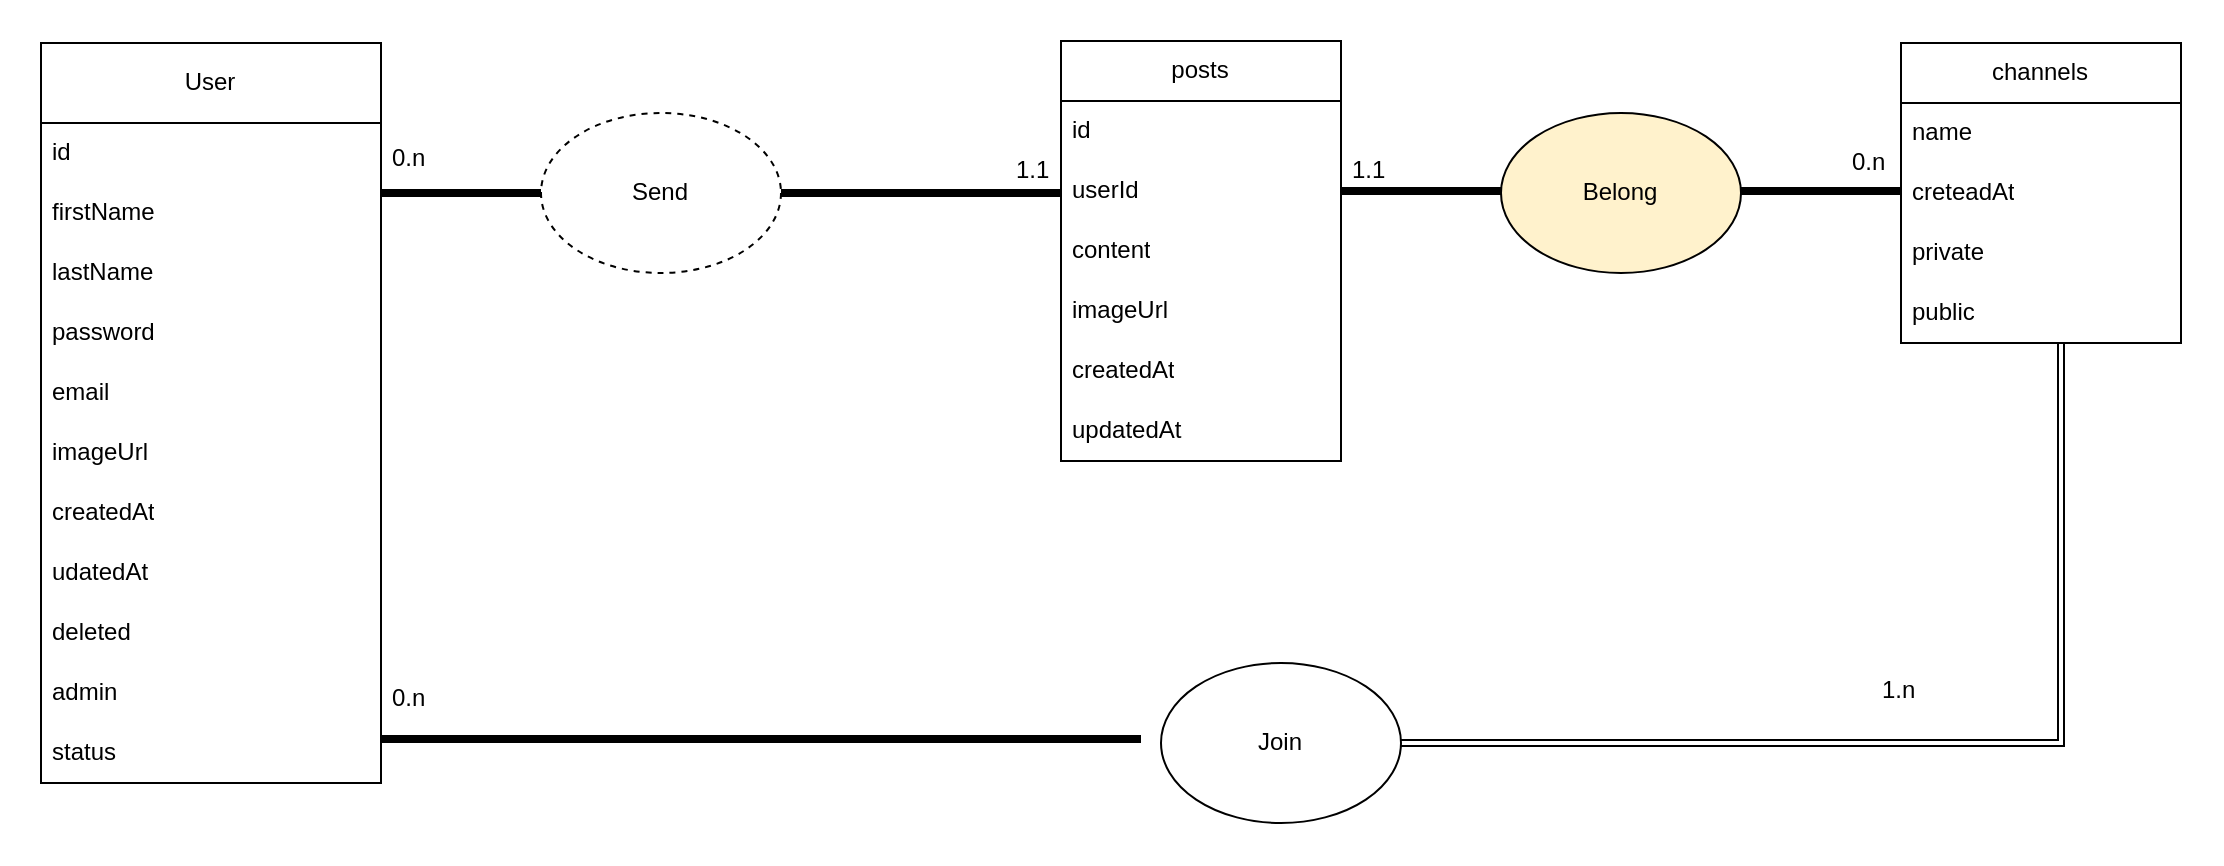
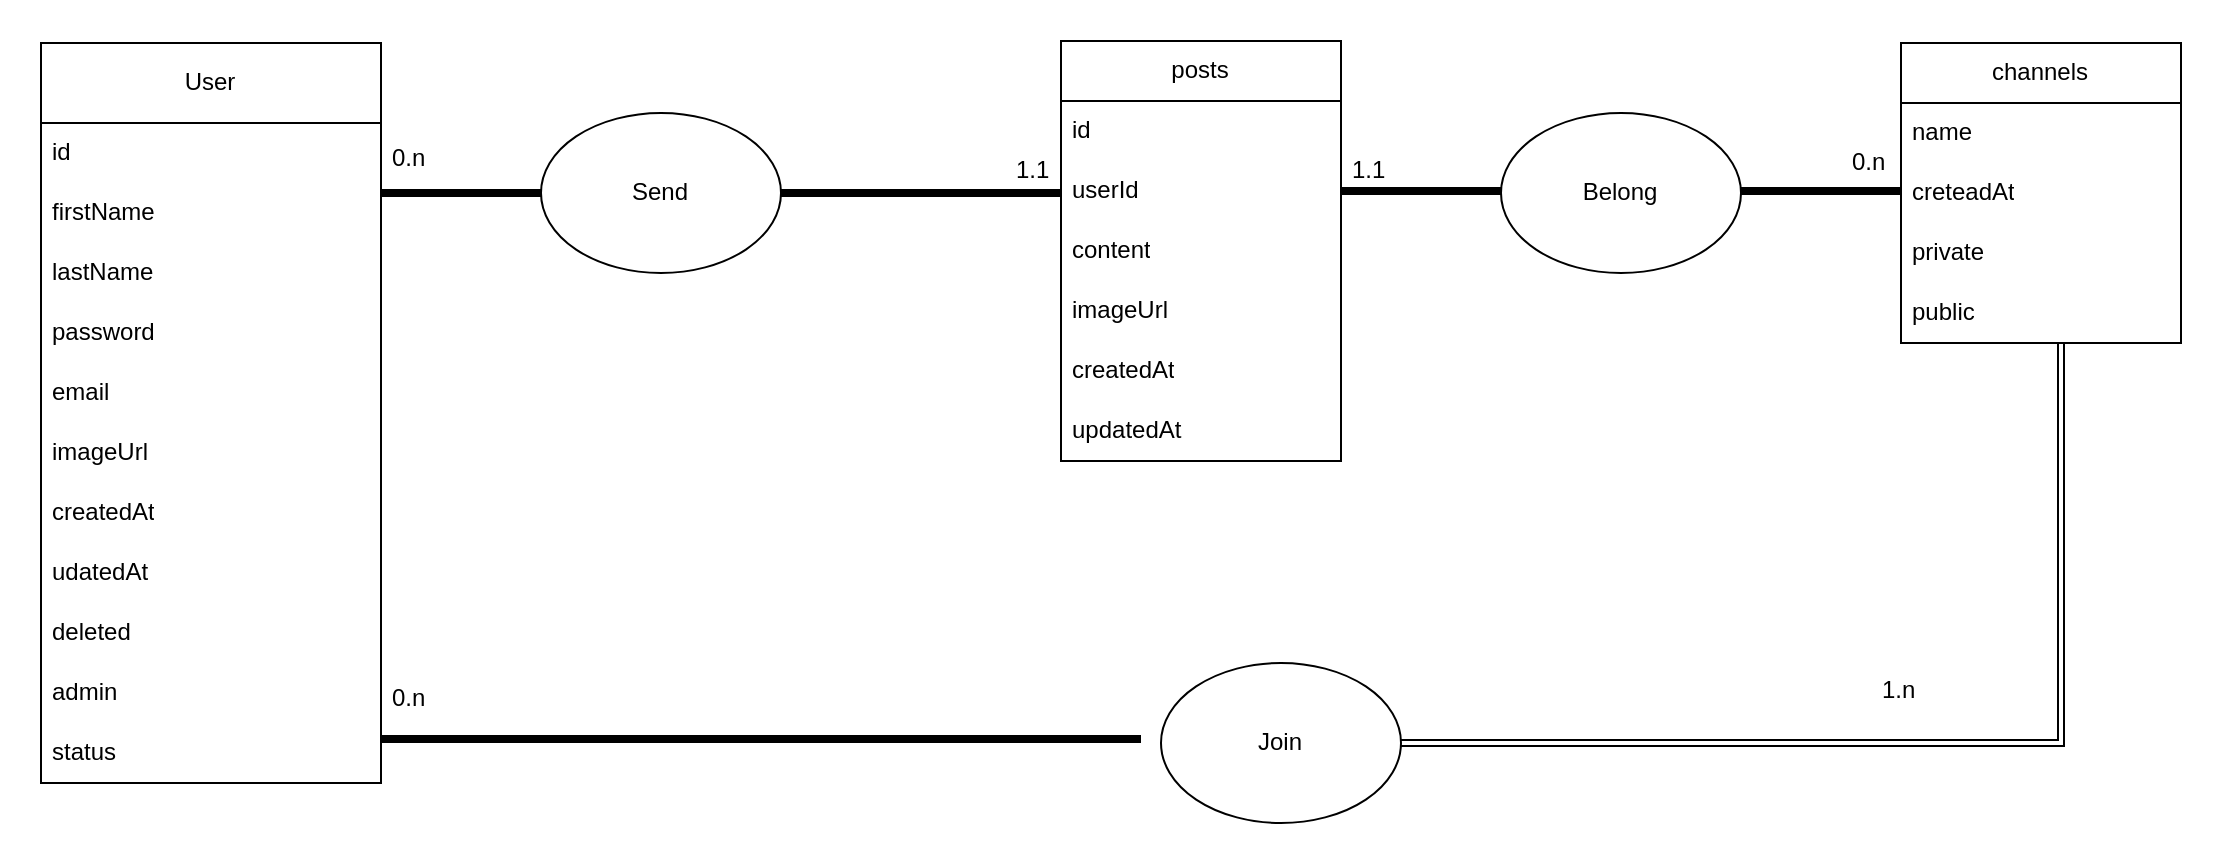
node "Send": style dashed -> solid
node "Belong": fillcolor #fff2cc -> #ffffff
